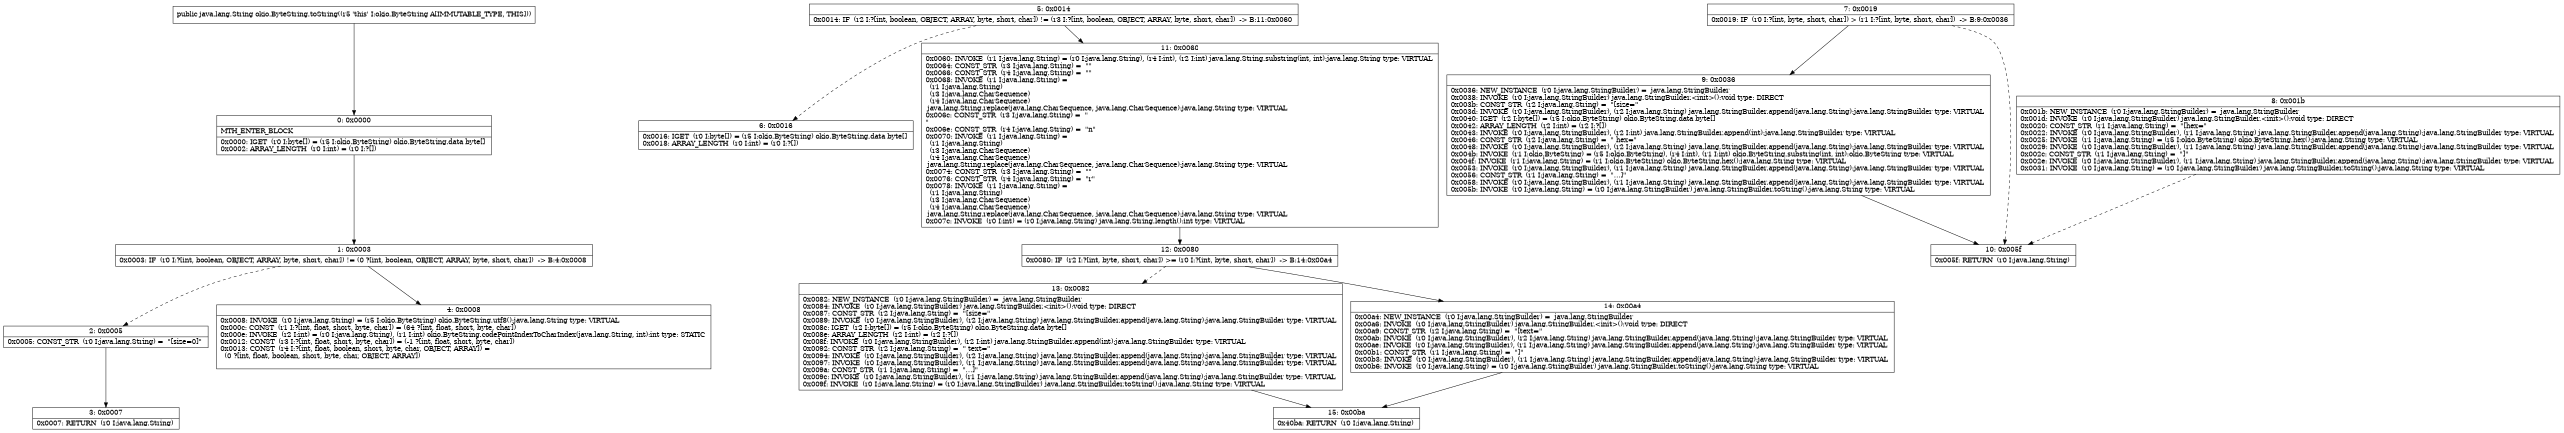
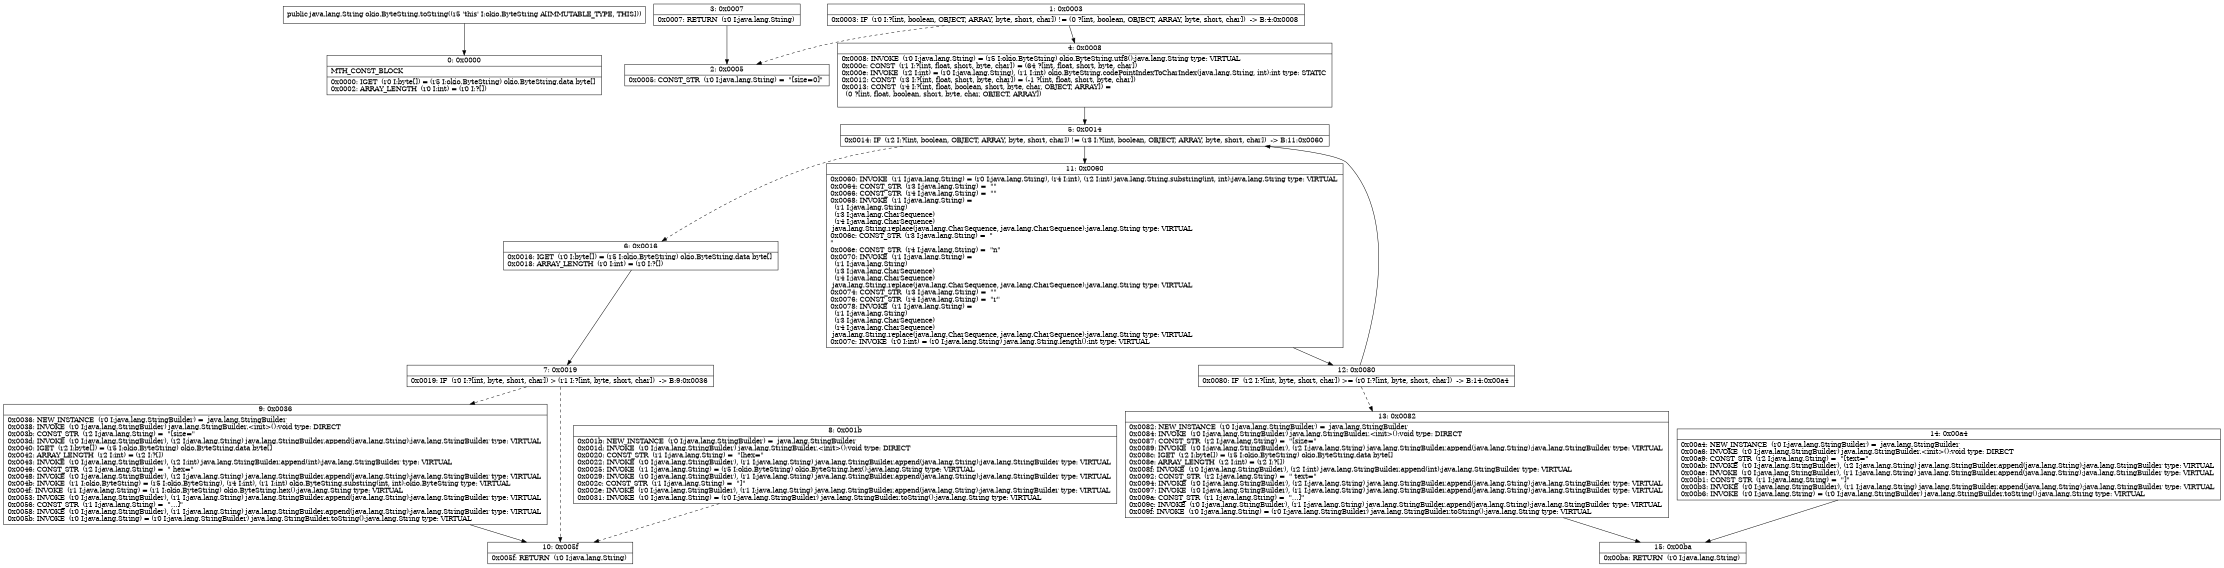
edge "7: 0x0019" -> "9: 0x0036": style solid -> dashed
edge "4: 0x0008" -> "5: 0x0014": added
node "0: 0x0000": text "MTH_ENTER_BLOCK" -> "MTH_CONST_BLOCK"
edge "0: 0x0000" -> "1: 0x0003": removed
edge "12: 0x0080" -> "14: 0x00a4": now "12: 0x0080" -> "5: 0x0014"
edge "6: 0x0016" -> "7: 0x0019": added
edge "2: 0x0005" -> "3: 0x0007": reversed
node "15: 0x00ba": text "0x40ba: RETURN  (r0 I:java.lang.String)" -> "0x00ba: RETURN  (r0 I:java.lang.String)"
